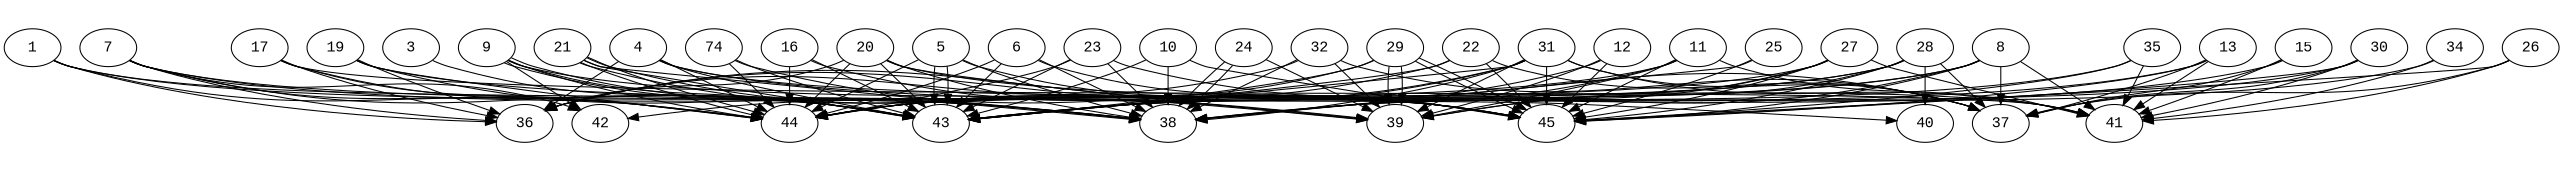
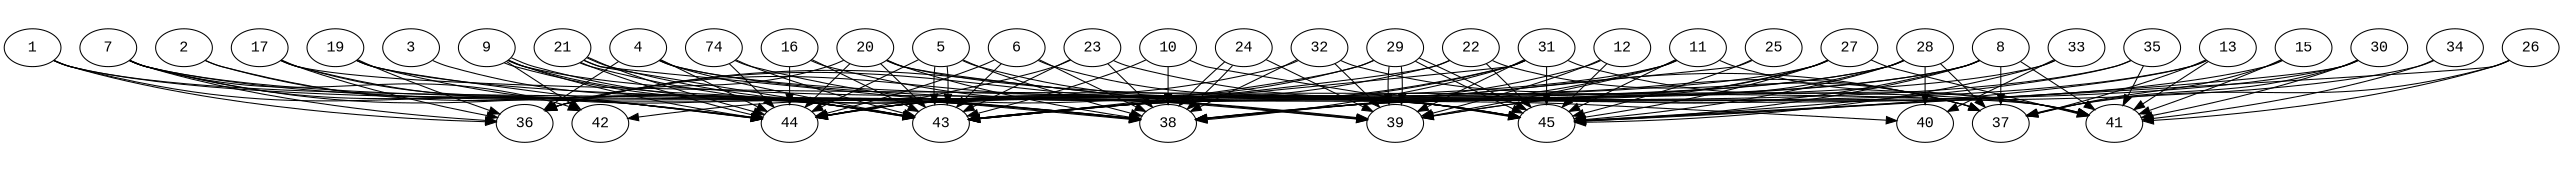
node "2": added
node "33": added
edge "31" -> "37": removed
